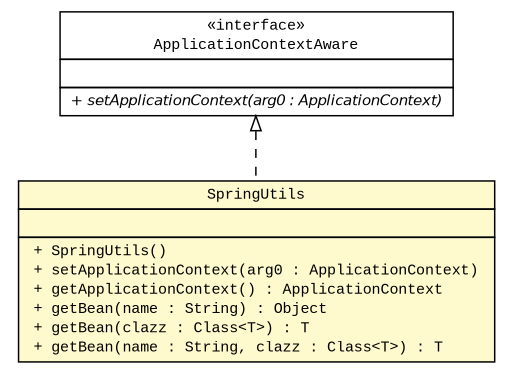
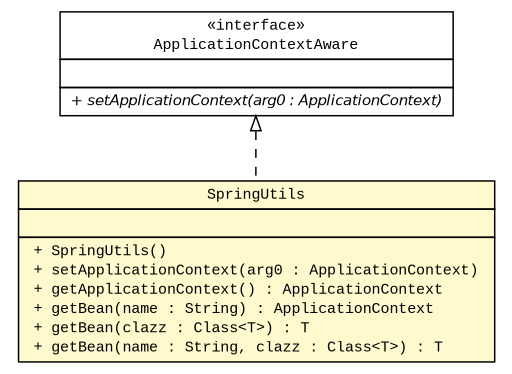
node "SpringUtils": text "+ getBean(name : String) : Object" -> "+ getBean(name : String) : ApplicationContext"
